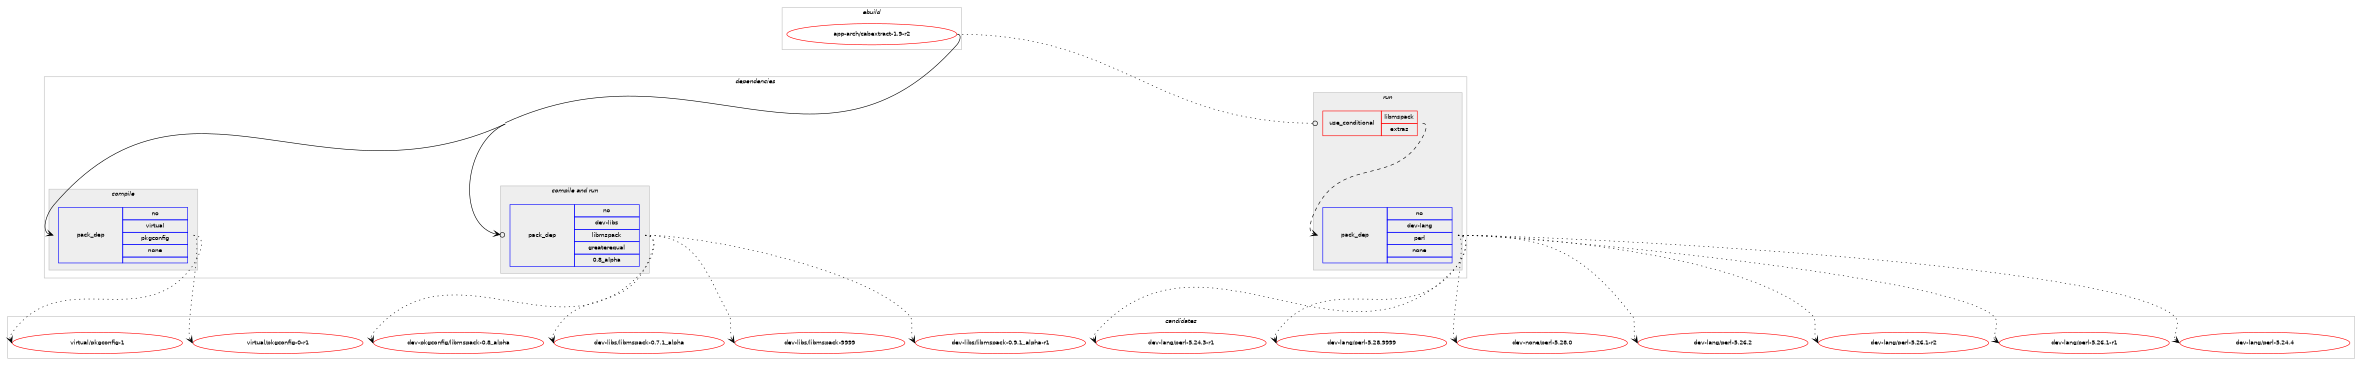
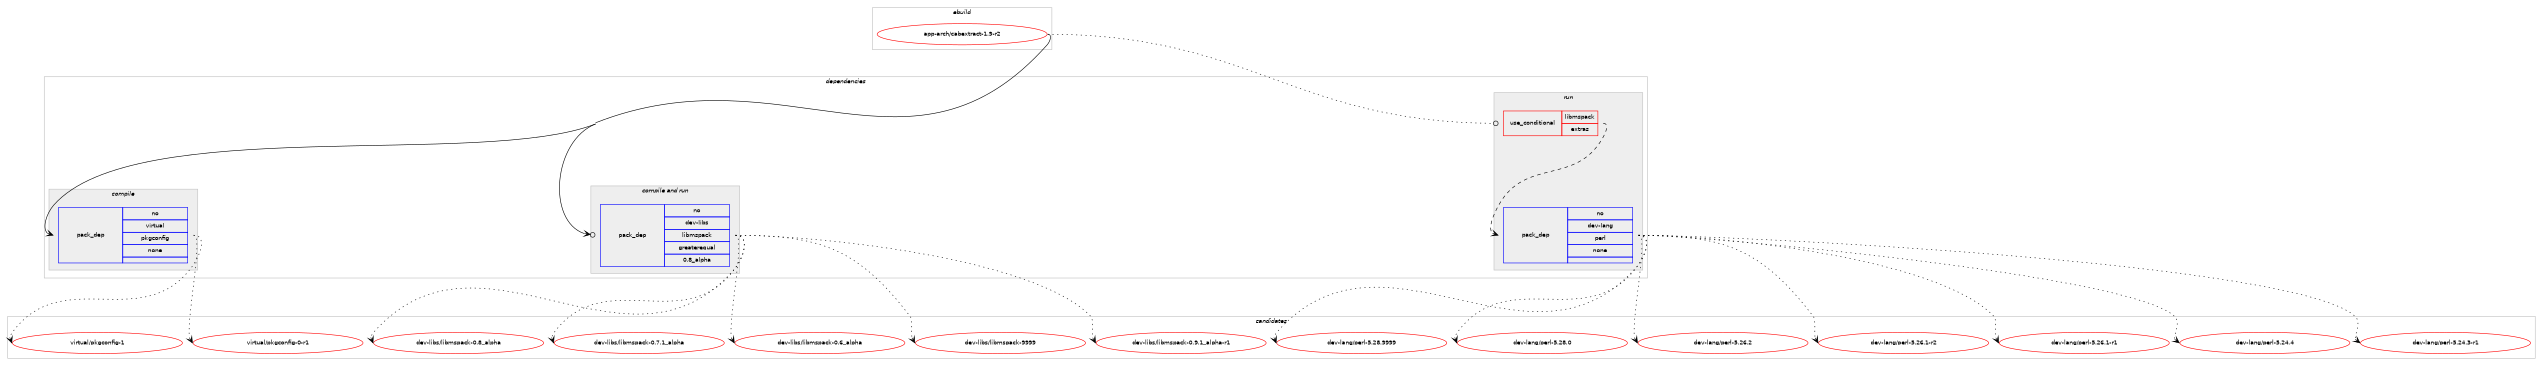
node "dev-pkgconfig/libmspack-0.8_alpha": label "dev-pkgconfig/libmspack-0.8_alpha" -> "dev-libs/libmspack-0.8_alpha"
node "dev-libs/libmspack-0.6_alpha": added
node "dev-none/perl-5.28.0": label "dev-none/perl-5.28.0" -> "dev-lang/perl-5.28.0"
